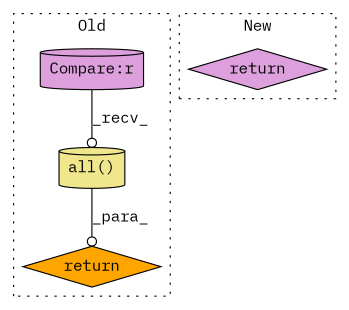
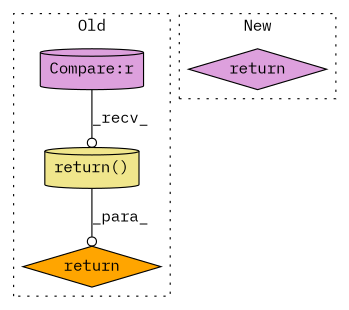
node "all()": label "all()" -> "return()"
